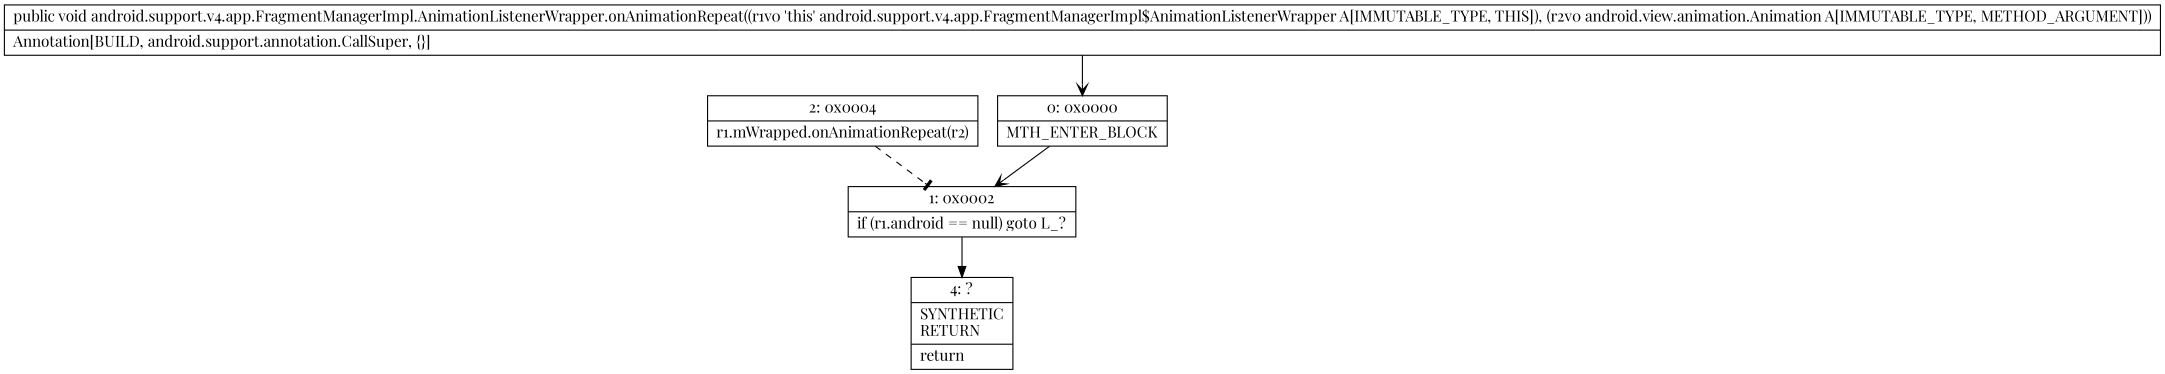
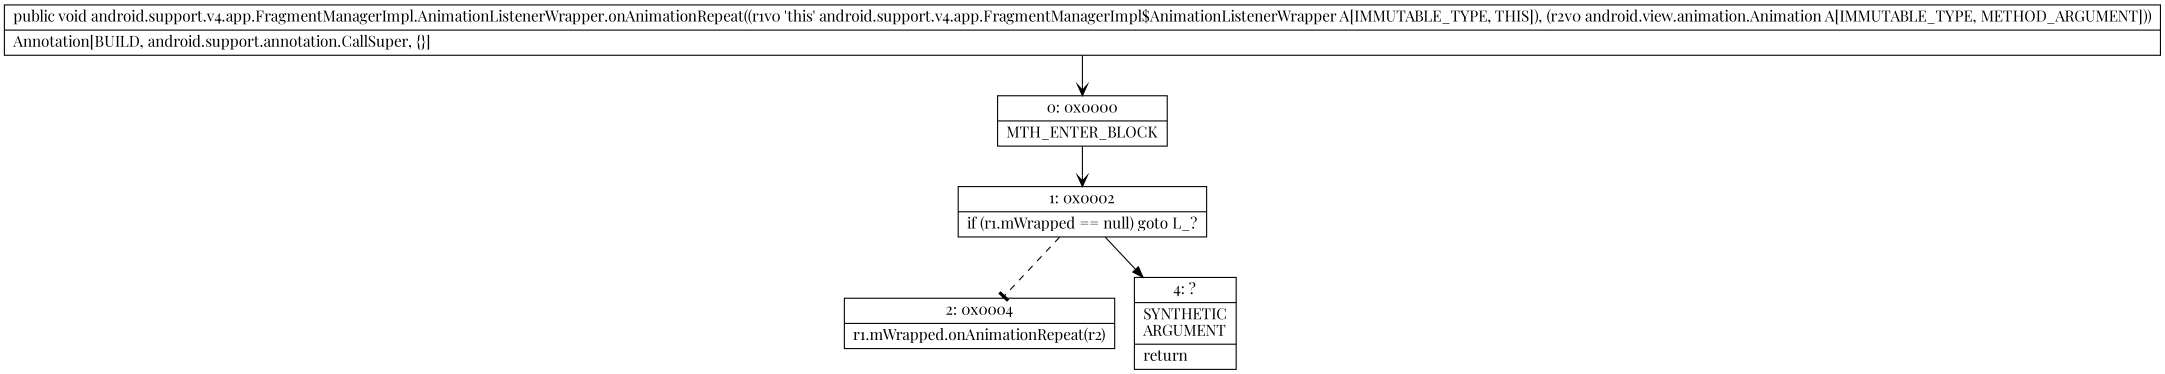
edge "2: 0x0004" -> "1: 0x0002": reversed
node "1: 0x0002": text "if (r1.android == null) goto L_?" -> "if (r1.mWrapped == null) goto L_?"
node "4: ?": text "RETURN" -> "ARGUMENT"
